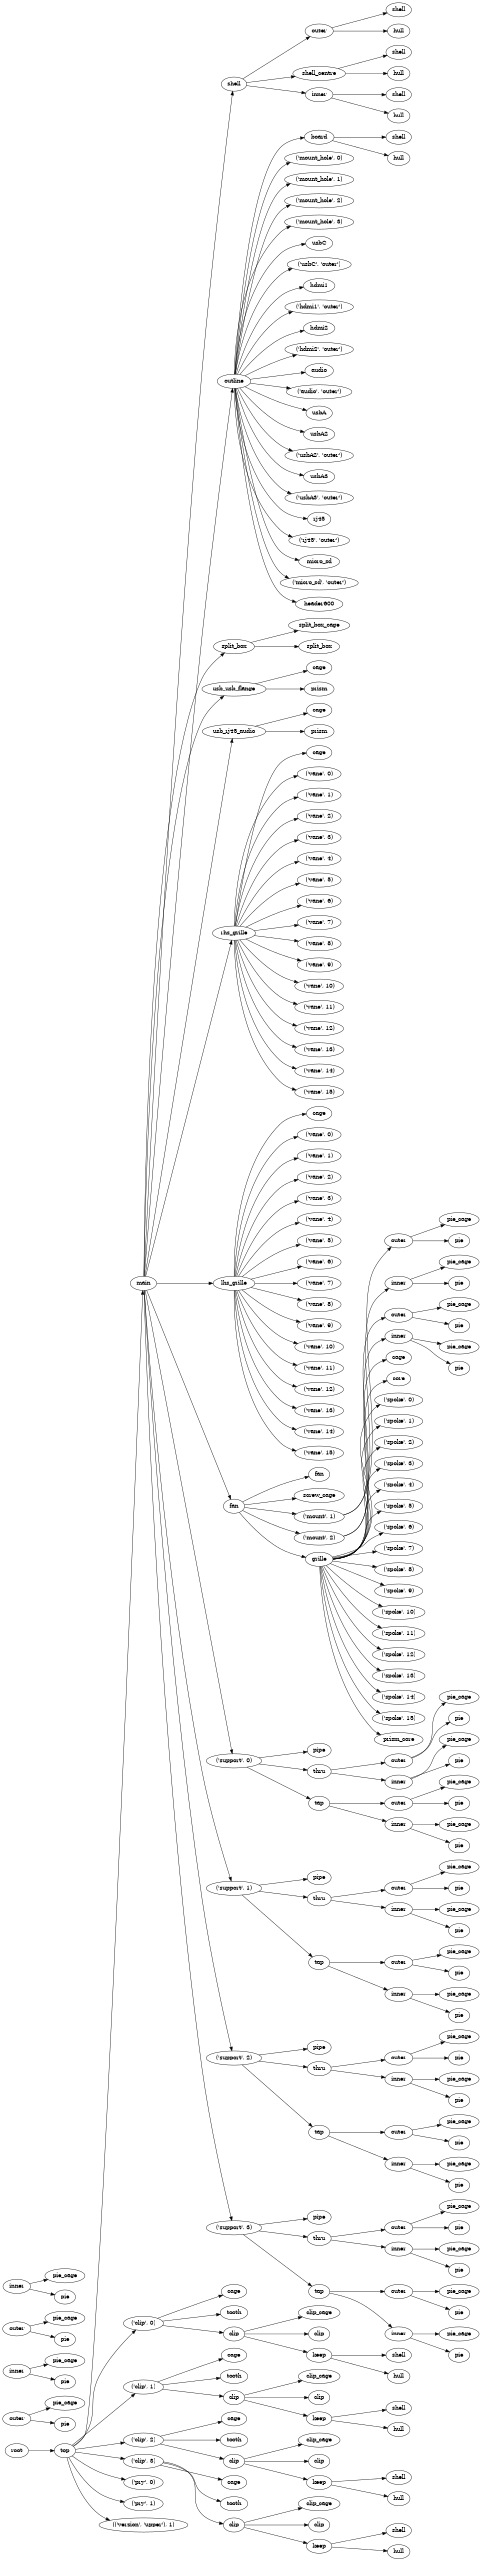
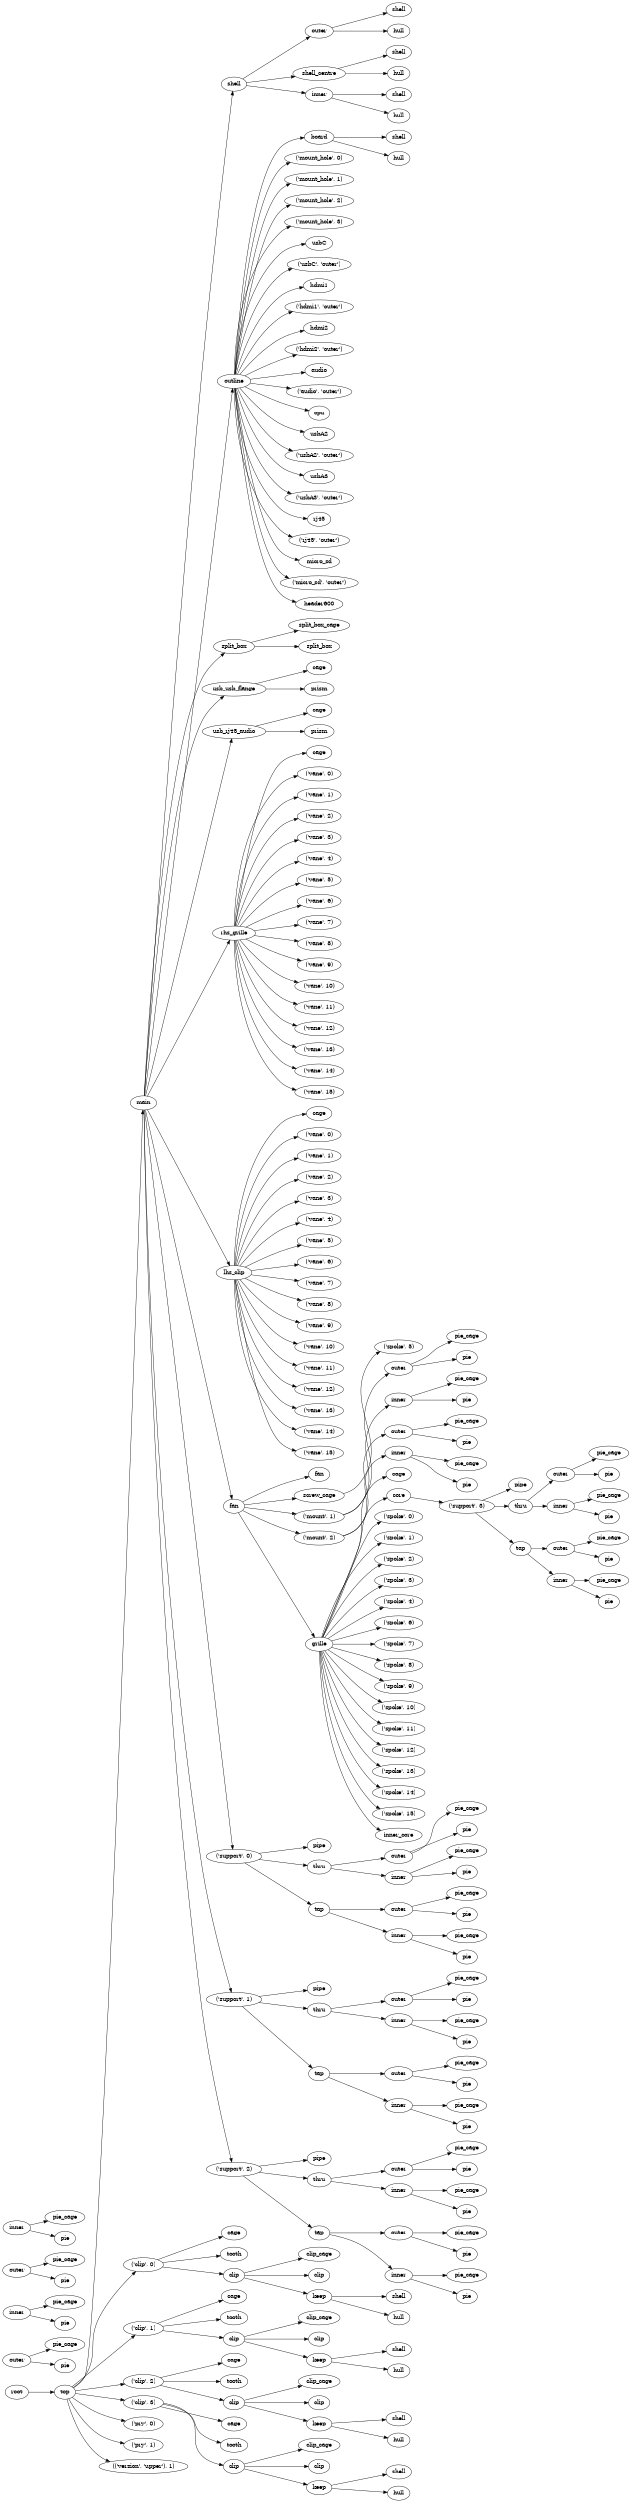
node "usbA": label "usbA" -> "cpu"
node "lhs_grille": label "lhs_grille" -> "lhs_clip"
edge "grille" -> "('spoke', 5)": now "screw_cage" -> "('spoke', 5)"
node "prism_core": label "prism_core" -> "inner_core"
edge "main" -> "('support', 3)": now "core" -> "('support', 3)"
